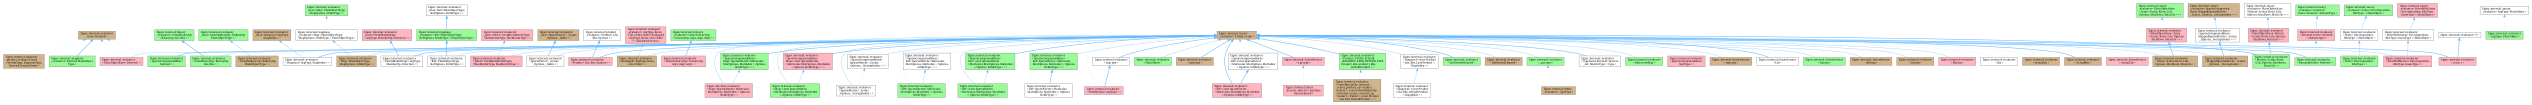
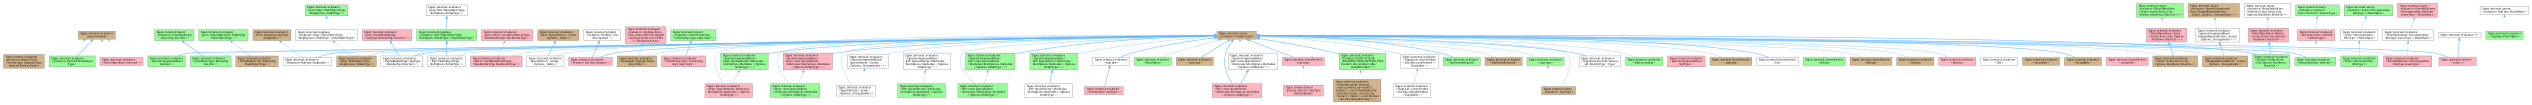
edge "Eigen::internal::InnerIterator < LhsArg >" -> "Eigen::internal::unary _evaluator< T, Kind, Scalar >": style solid -> dotted
edge "Eigen::internal::evaluator < PlainObjectBase< Derived > >" -> "Eigen::internal::unary _evaluator< T, Kind, Scalar >": now "Eigen::internal::redux _evaluator< _XprType >" -> "Eigen::internal::unary _evaluator< T, Kind, Scalar >"
node "Eigen::internal::evaluator < const T >": label "Eigen::internal::evaluator < const T >" -> "Eigen::internal::remove < const T >"
